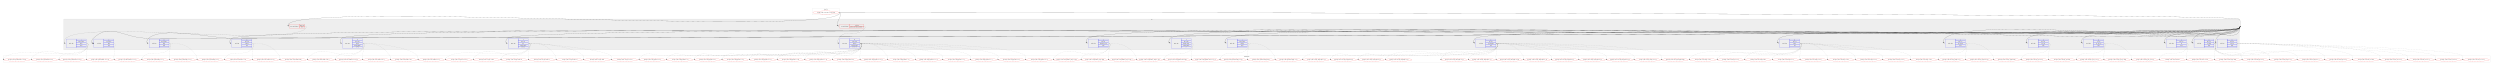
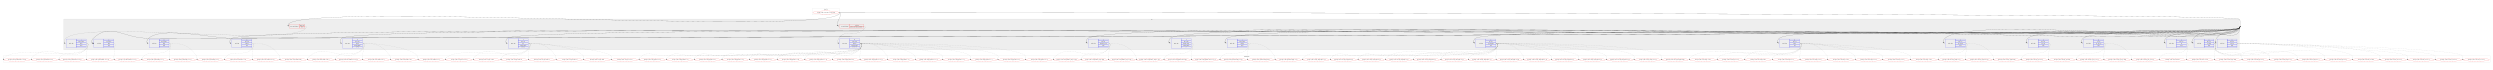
node "portage://dev-ros/qt_dotgraph-0.3.4": added
